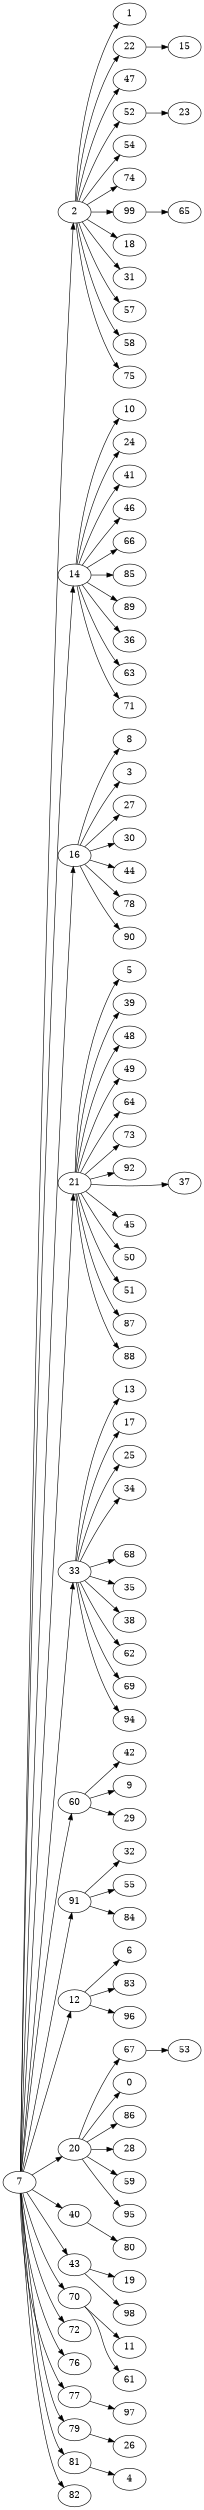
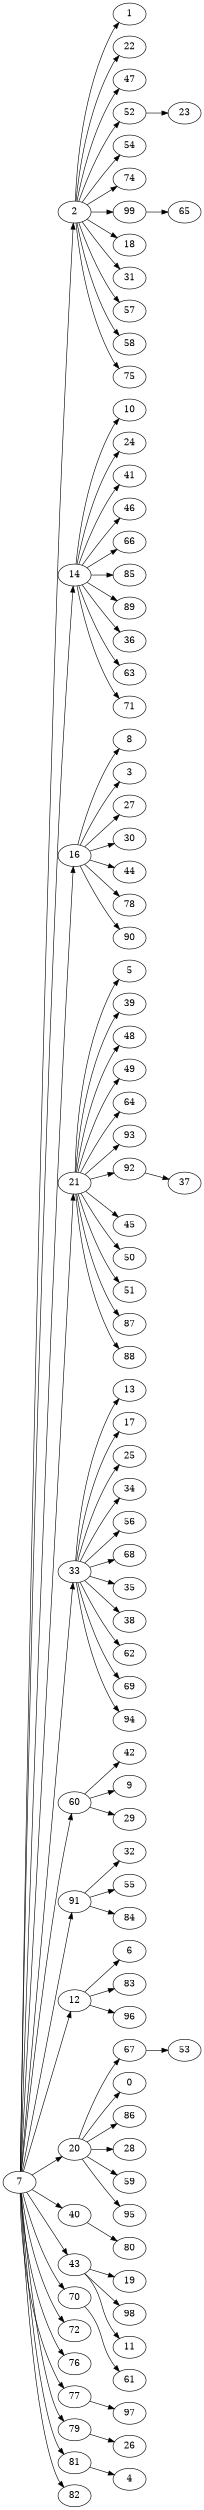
node "15": removed
node "73": label "73" -> "93"
edge "21" -> "37": now "92" -> "37"
node "56": added
edge "70" -> "11": now "43" -> "11"
